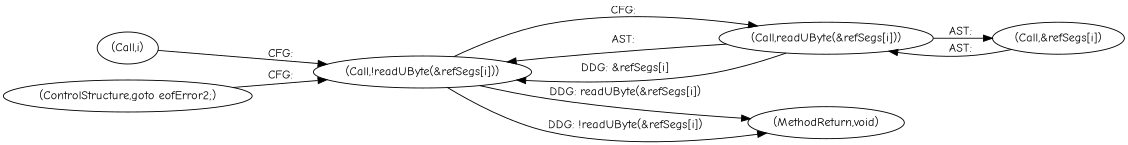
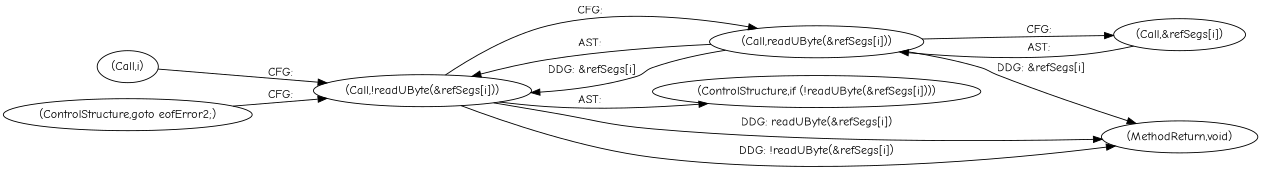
edge "(Call,readUByte(&refSegs[i]))" -> "(Call,&refSegs[i])": label "AST: " -> "CFG: "
edge "(Call,readUByte(&refSegs[i]))" -> "(MethodReturn,void)": added, label "DDG: &refSegs[i]"
node "(ControlStructure,if (!readUByte(&refSegs[i])))": added
